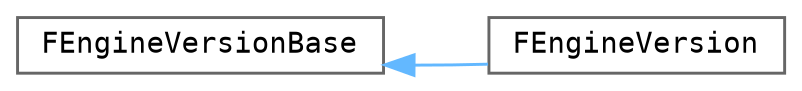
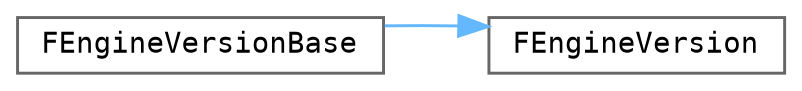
edge "FEngineVersion" -> "FEngineVersionBase": reversed
